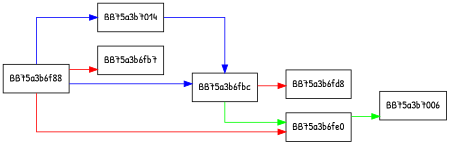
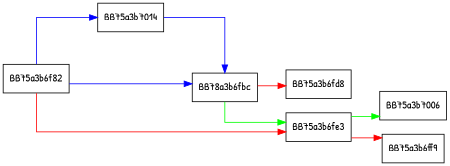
node "BB75a3b6fb7": removed
node "BB75a3b6f88": label "BB75a3b6f88" -> "BB75a3b6f82"
node "BB75a3b6fbc": label "BB75a3b6fbc" -> "BB78a3b6fbc"
node "BB75a3b6fe0": label "BB75a3b6fe0" -> "BB75a3b6fe3"
node "BB75a3b6ff9": added
